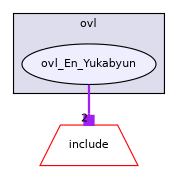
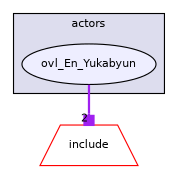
cluster "ovl": label "ovl" -> "actors"
